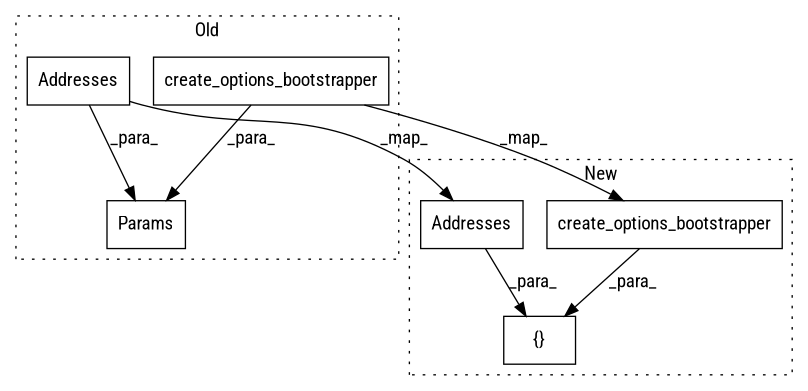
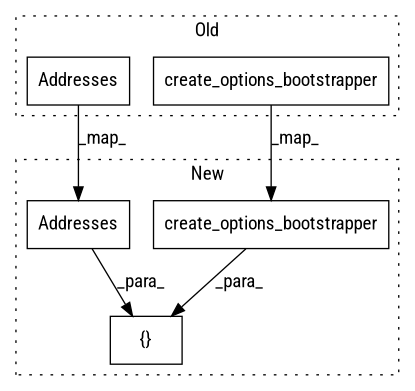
node "Params": removed
